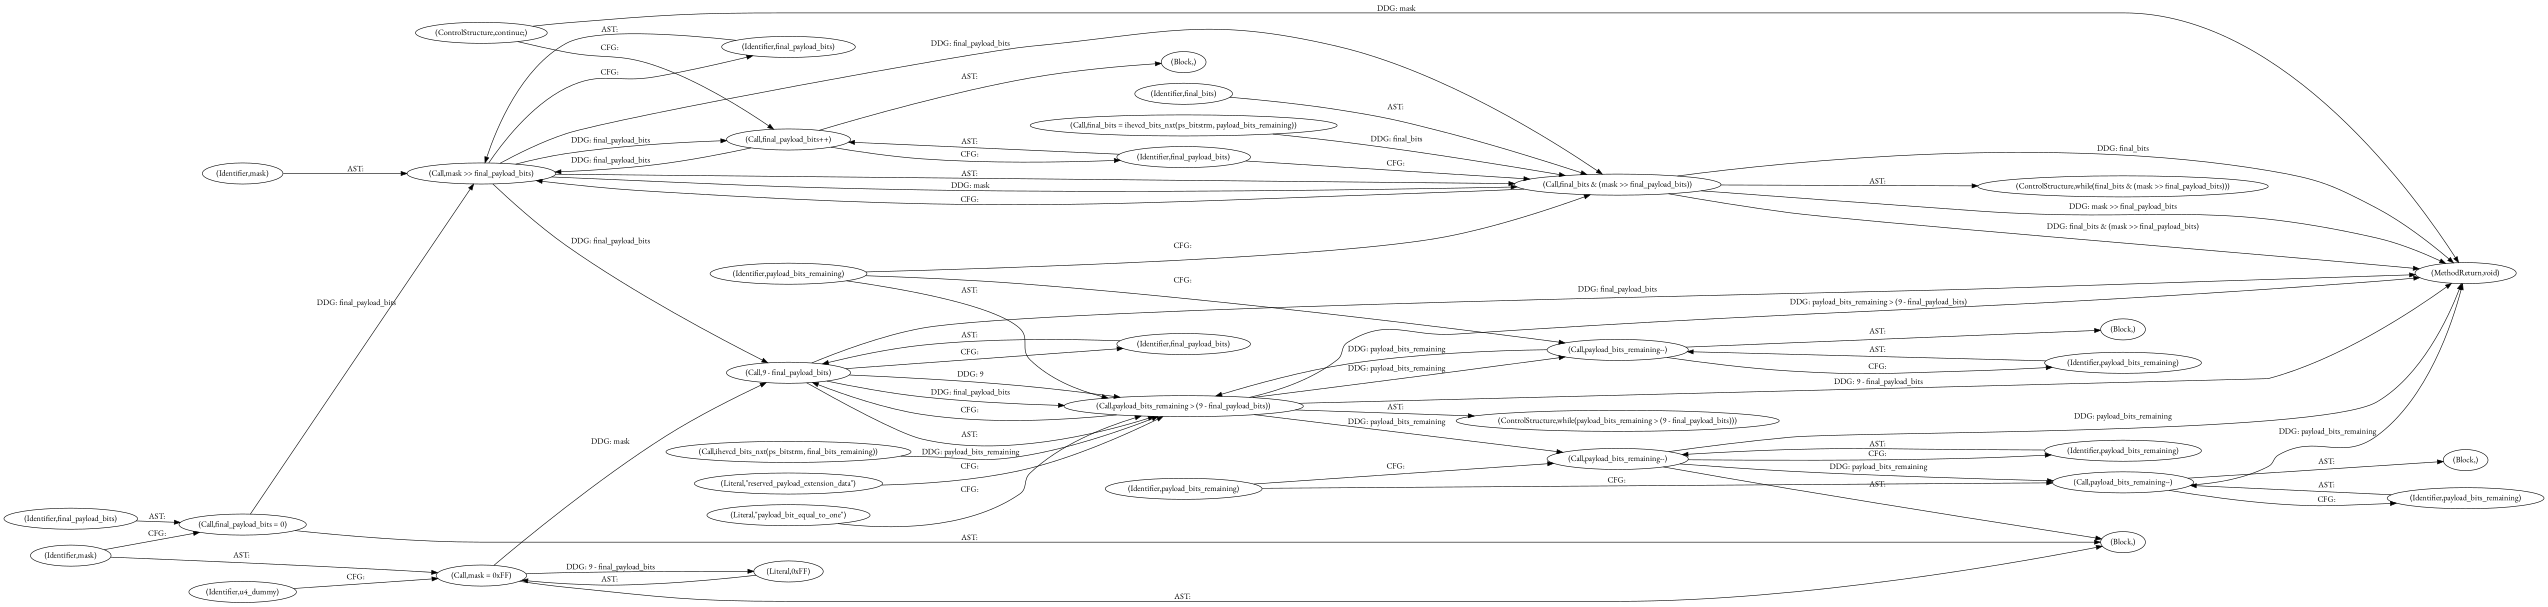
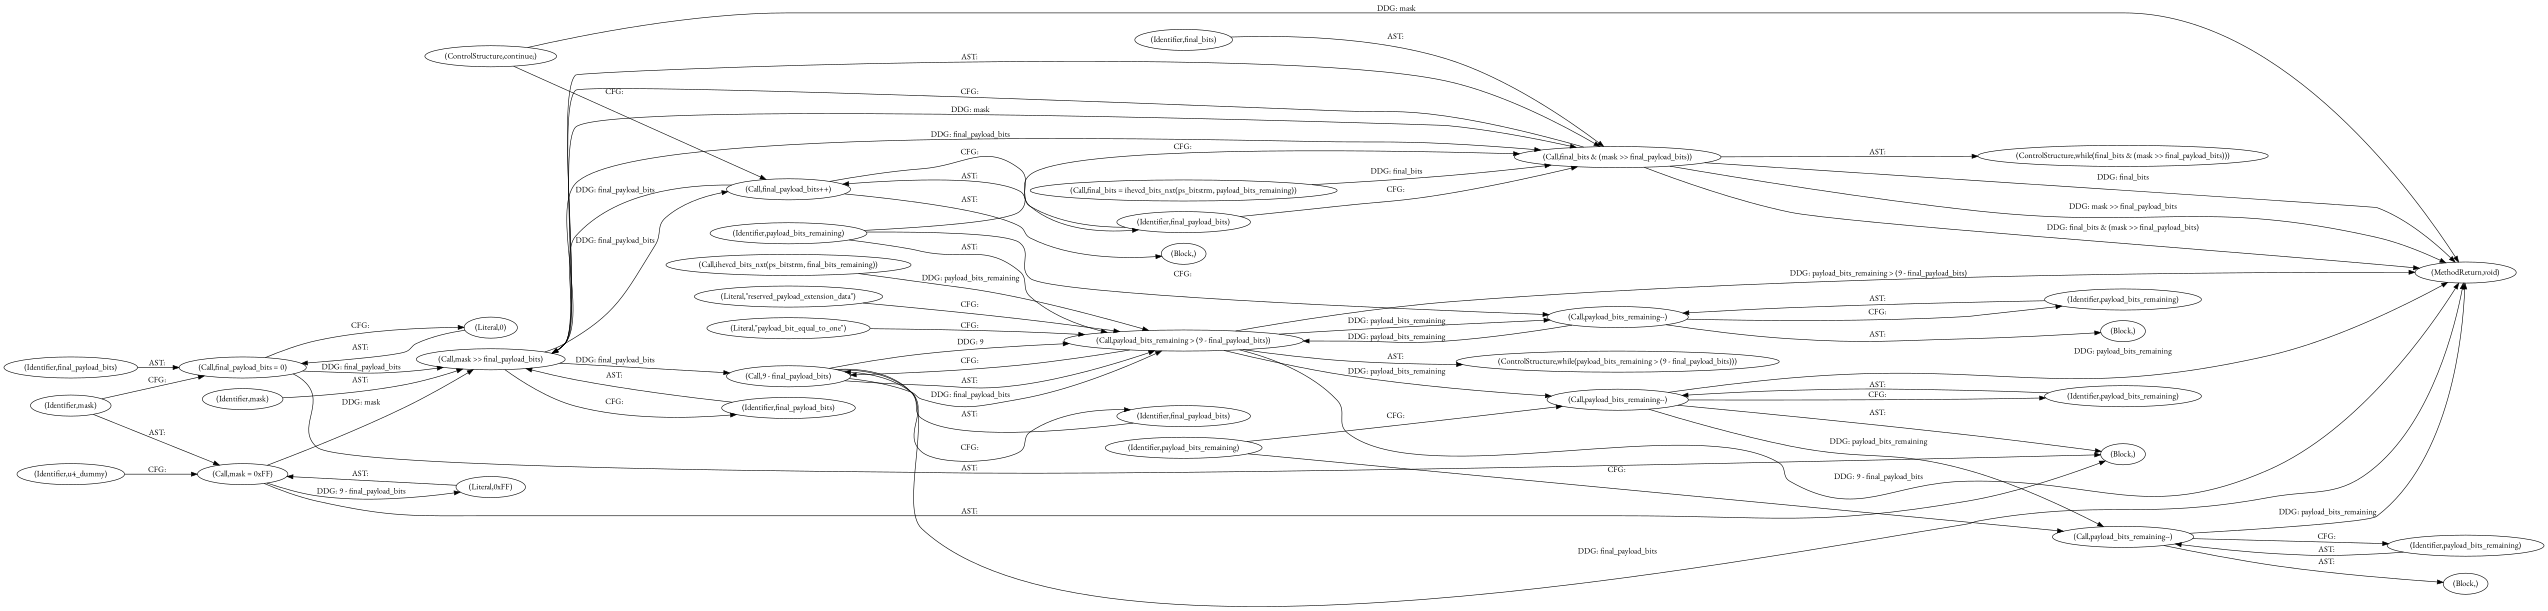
node "(Literal,0)": added
edge "(Call,mask = 0xFF)" -> "(Call,9 - final_payload_bits)": now "(Call,mask = 0xFF)" -> "(Call,mask >> final_payload_bits)"
